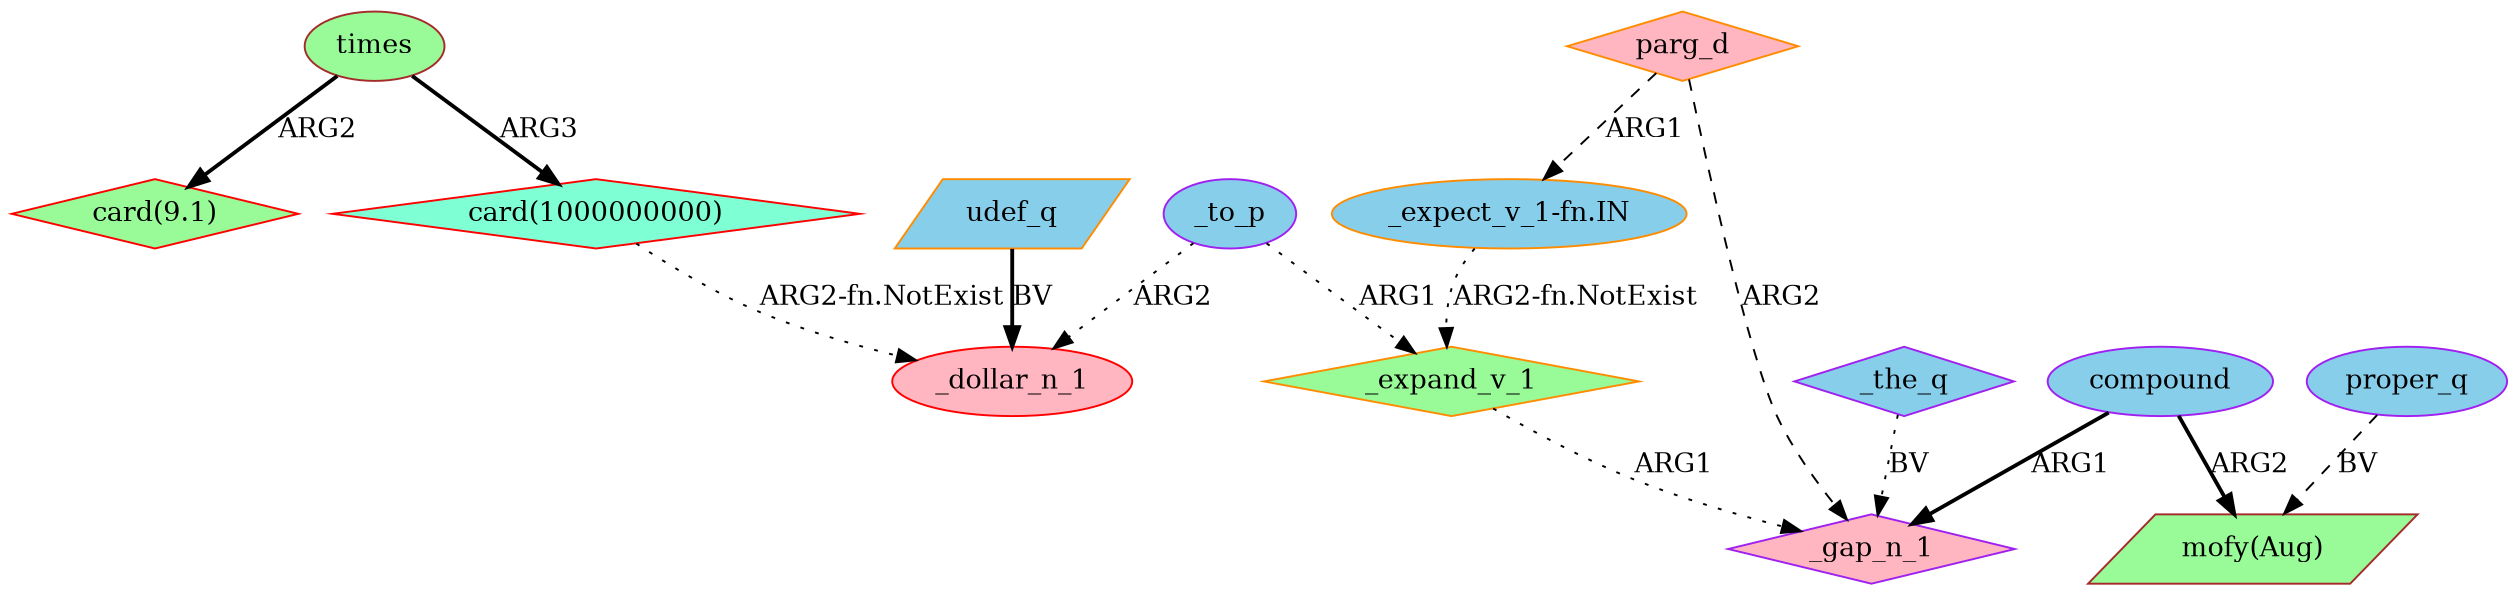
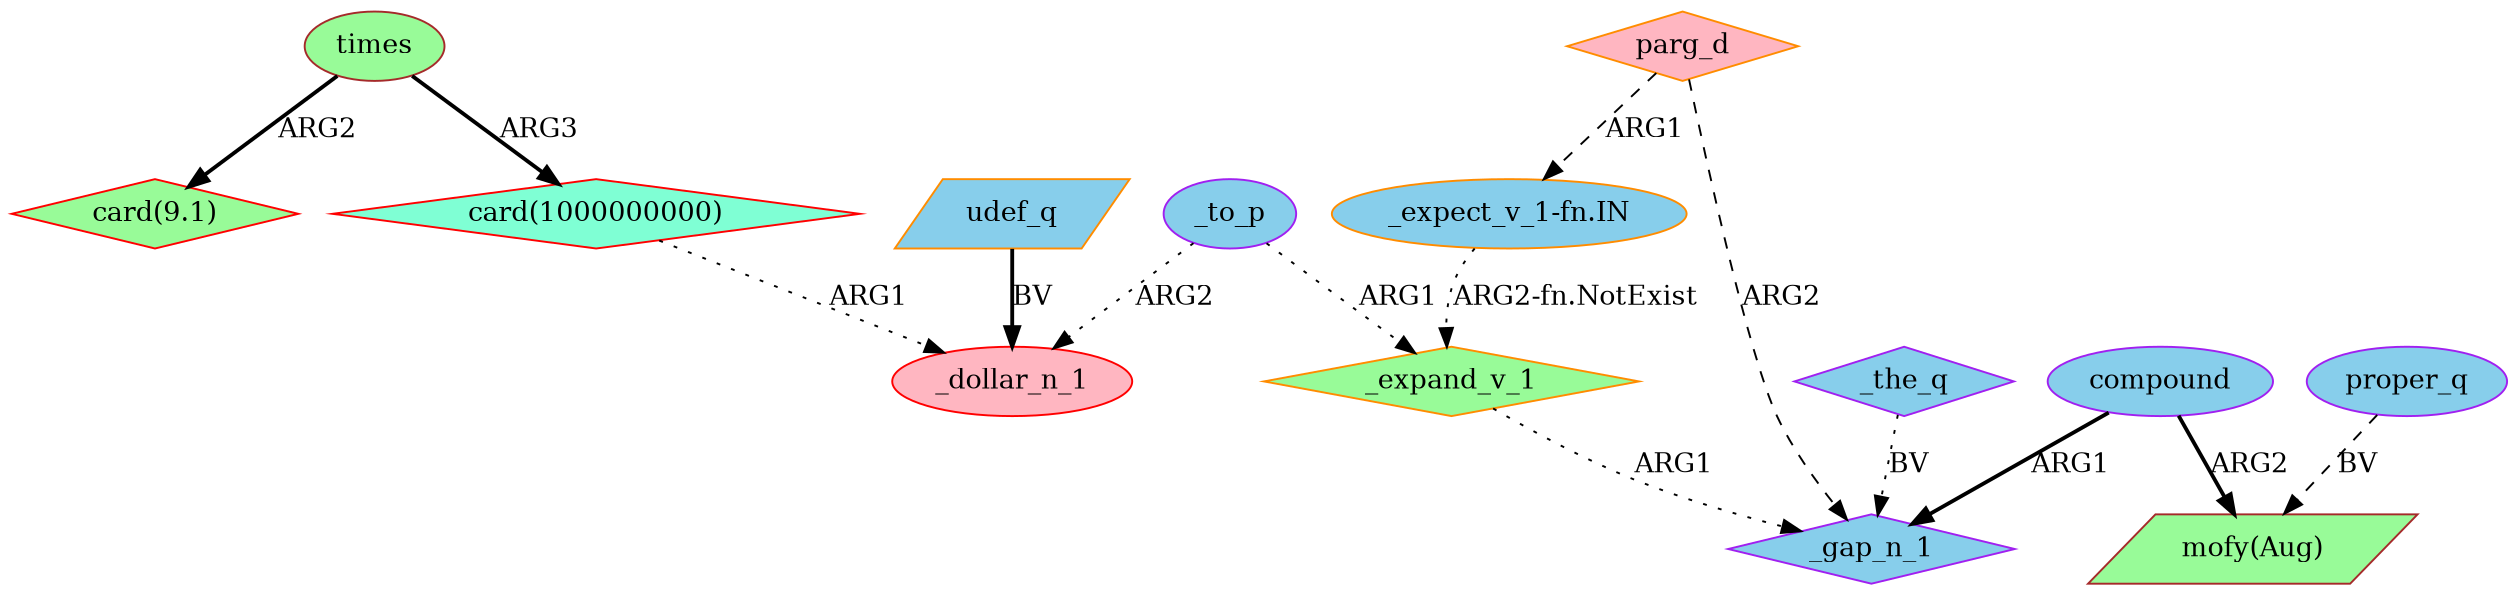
edge "card(1000000000)" -> "_dollar_n_1": label "ARG2-fn.NotExist" -> "ARG1"
node "_gap_n_1": fillcolor lightpink -> skyblue
